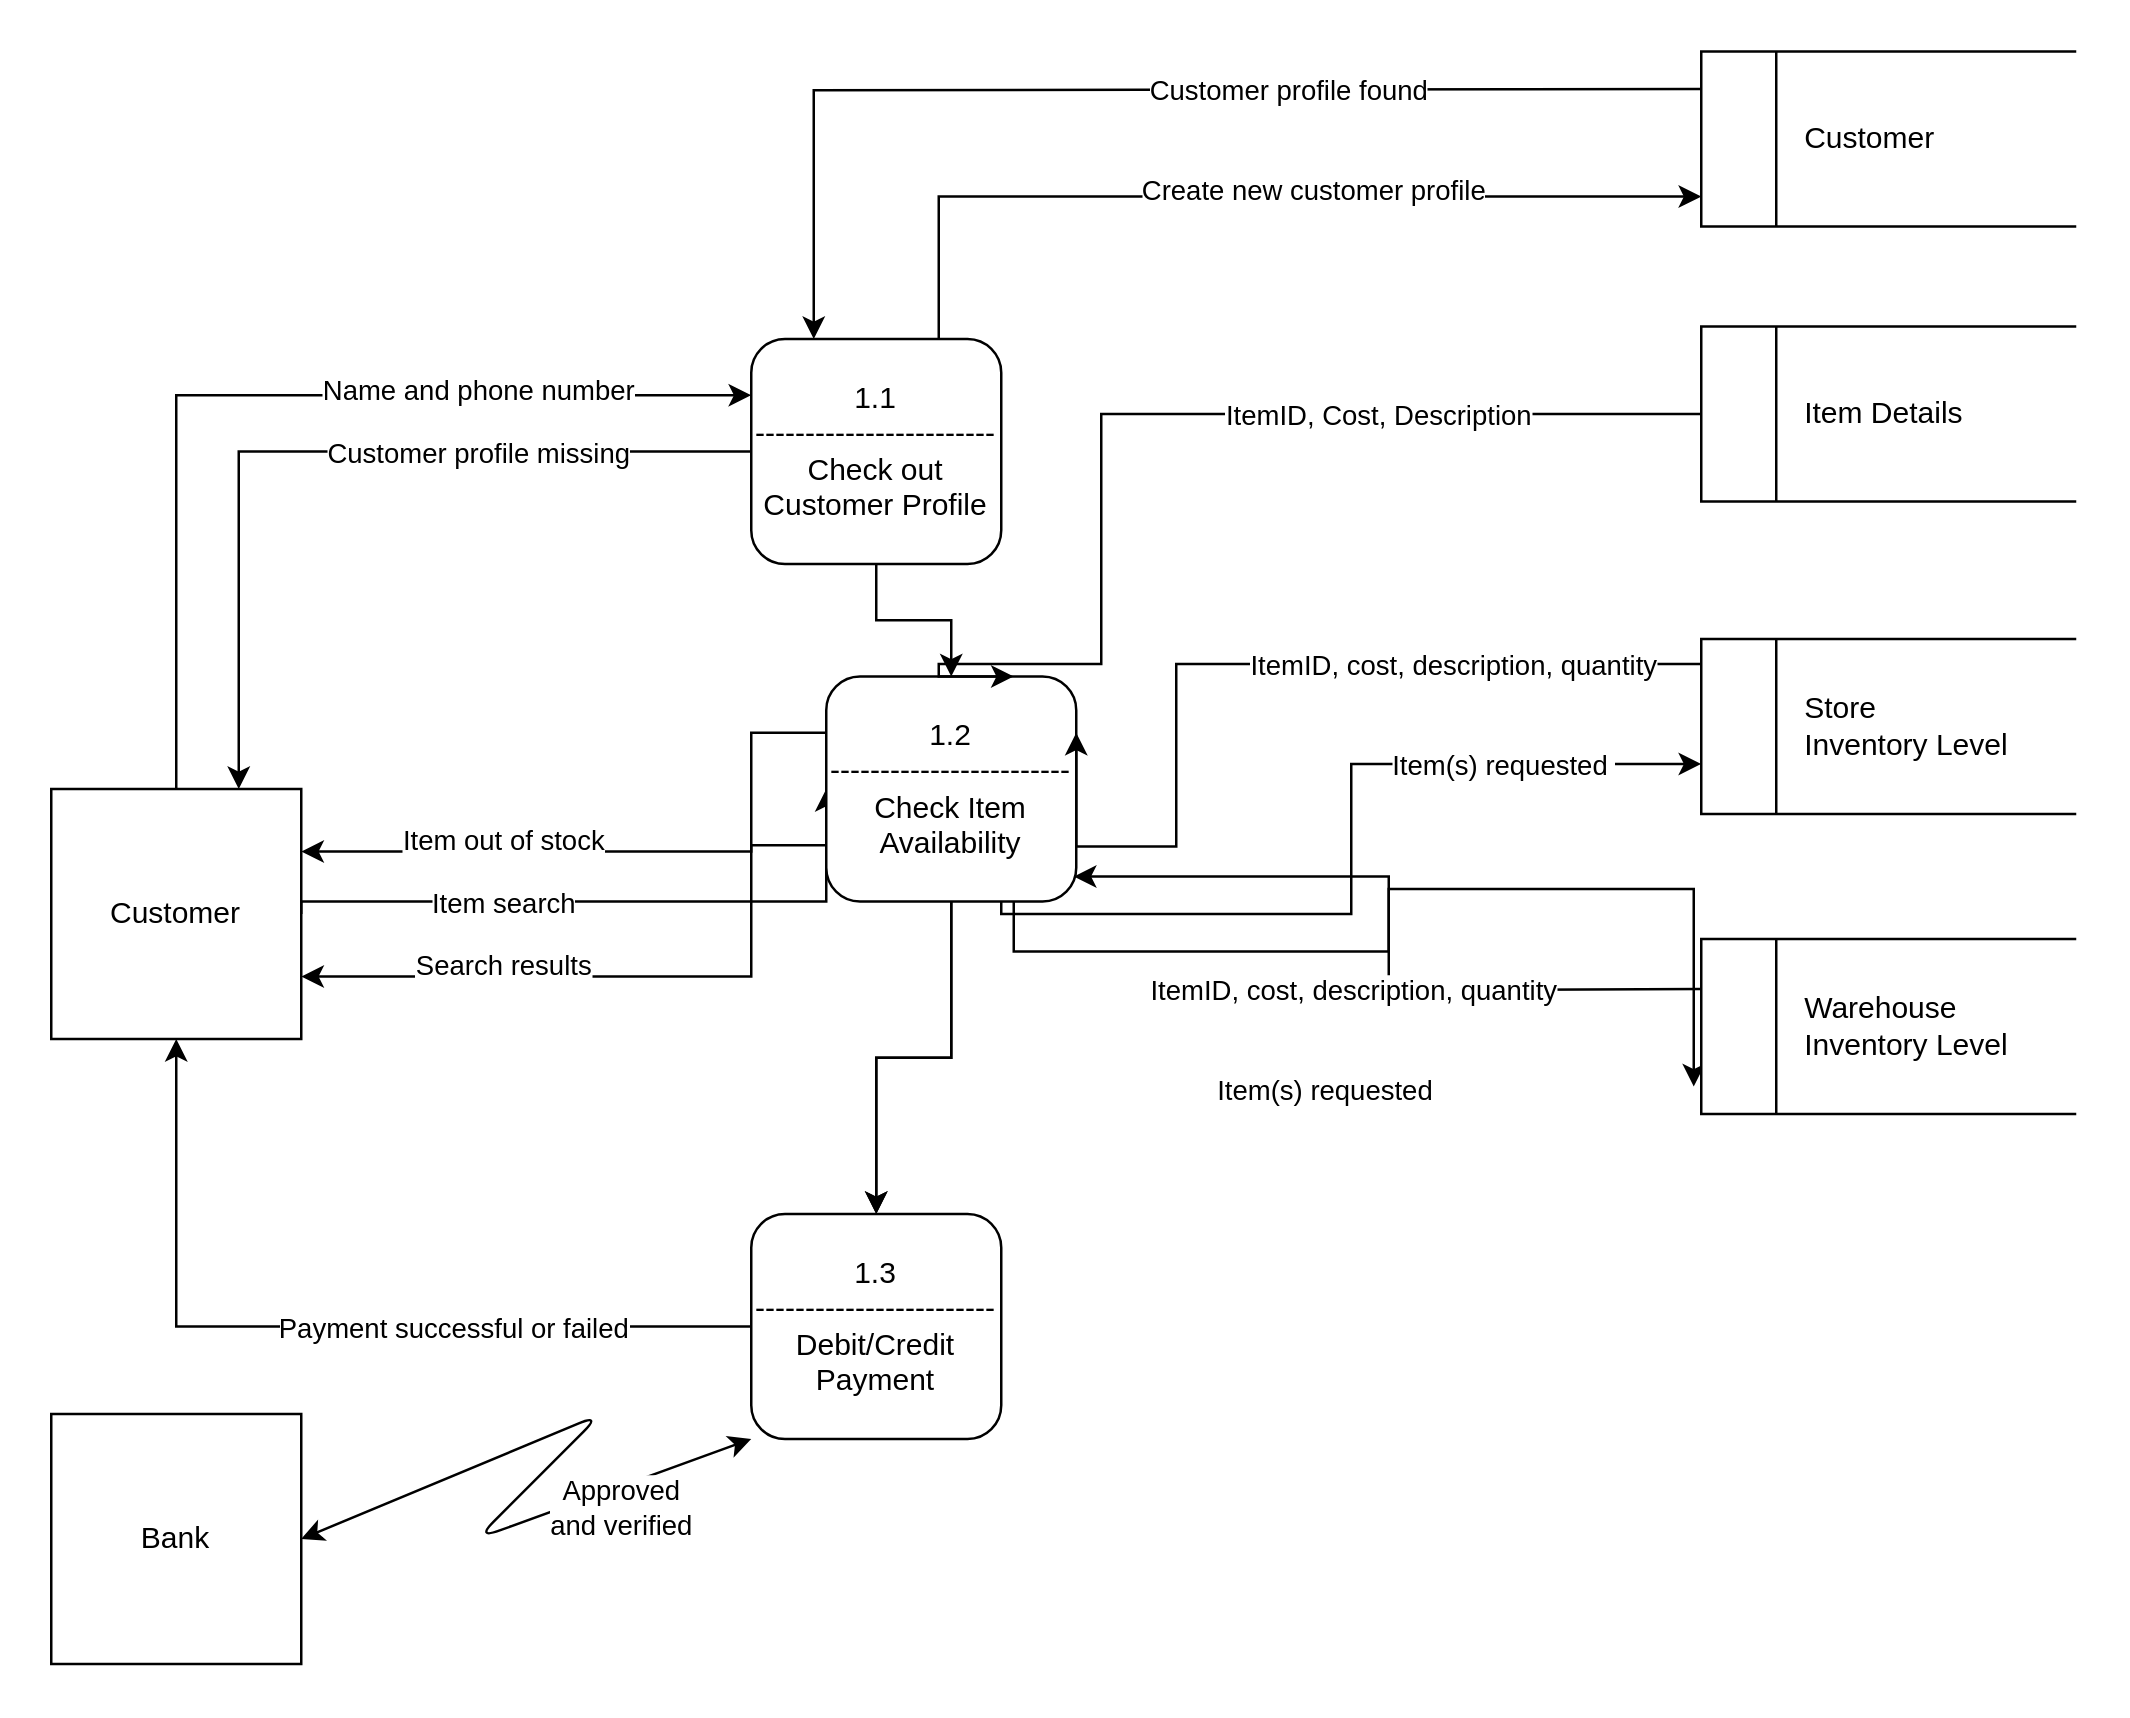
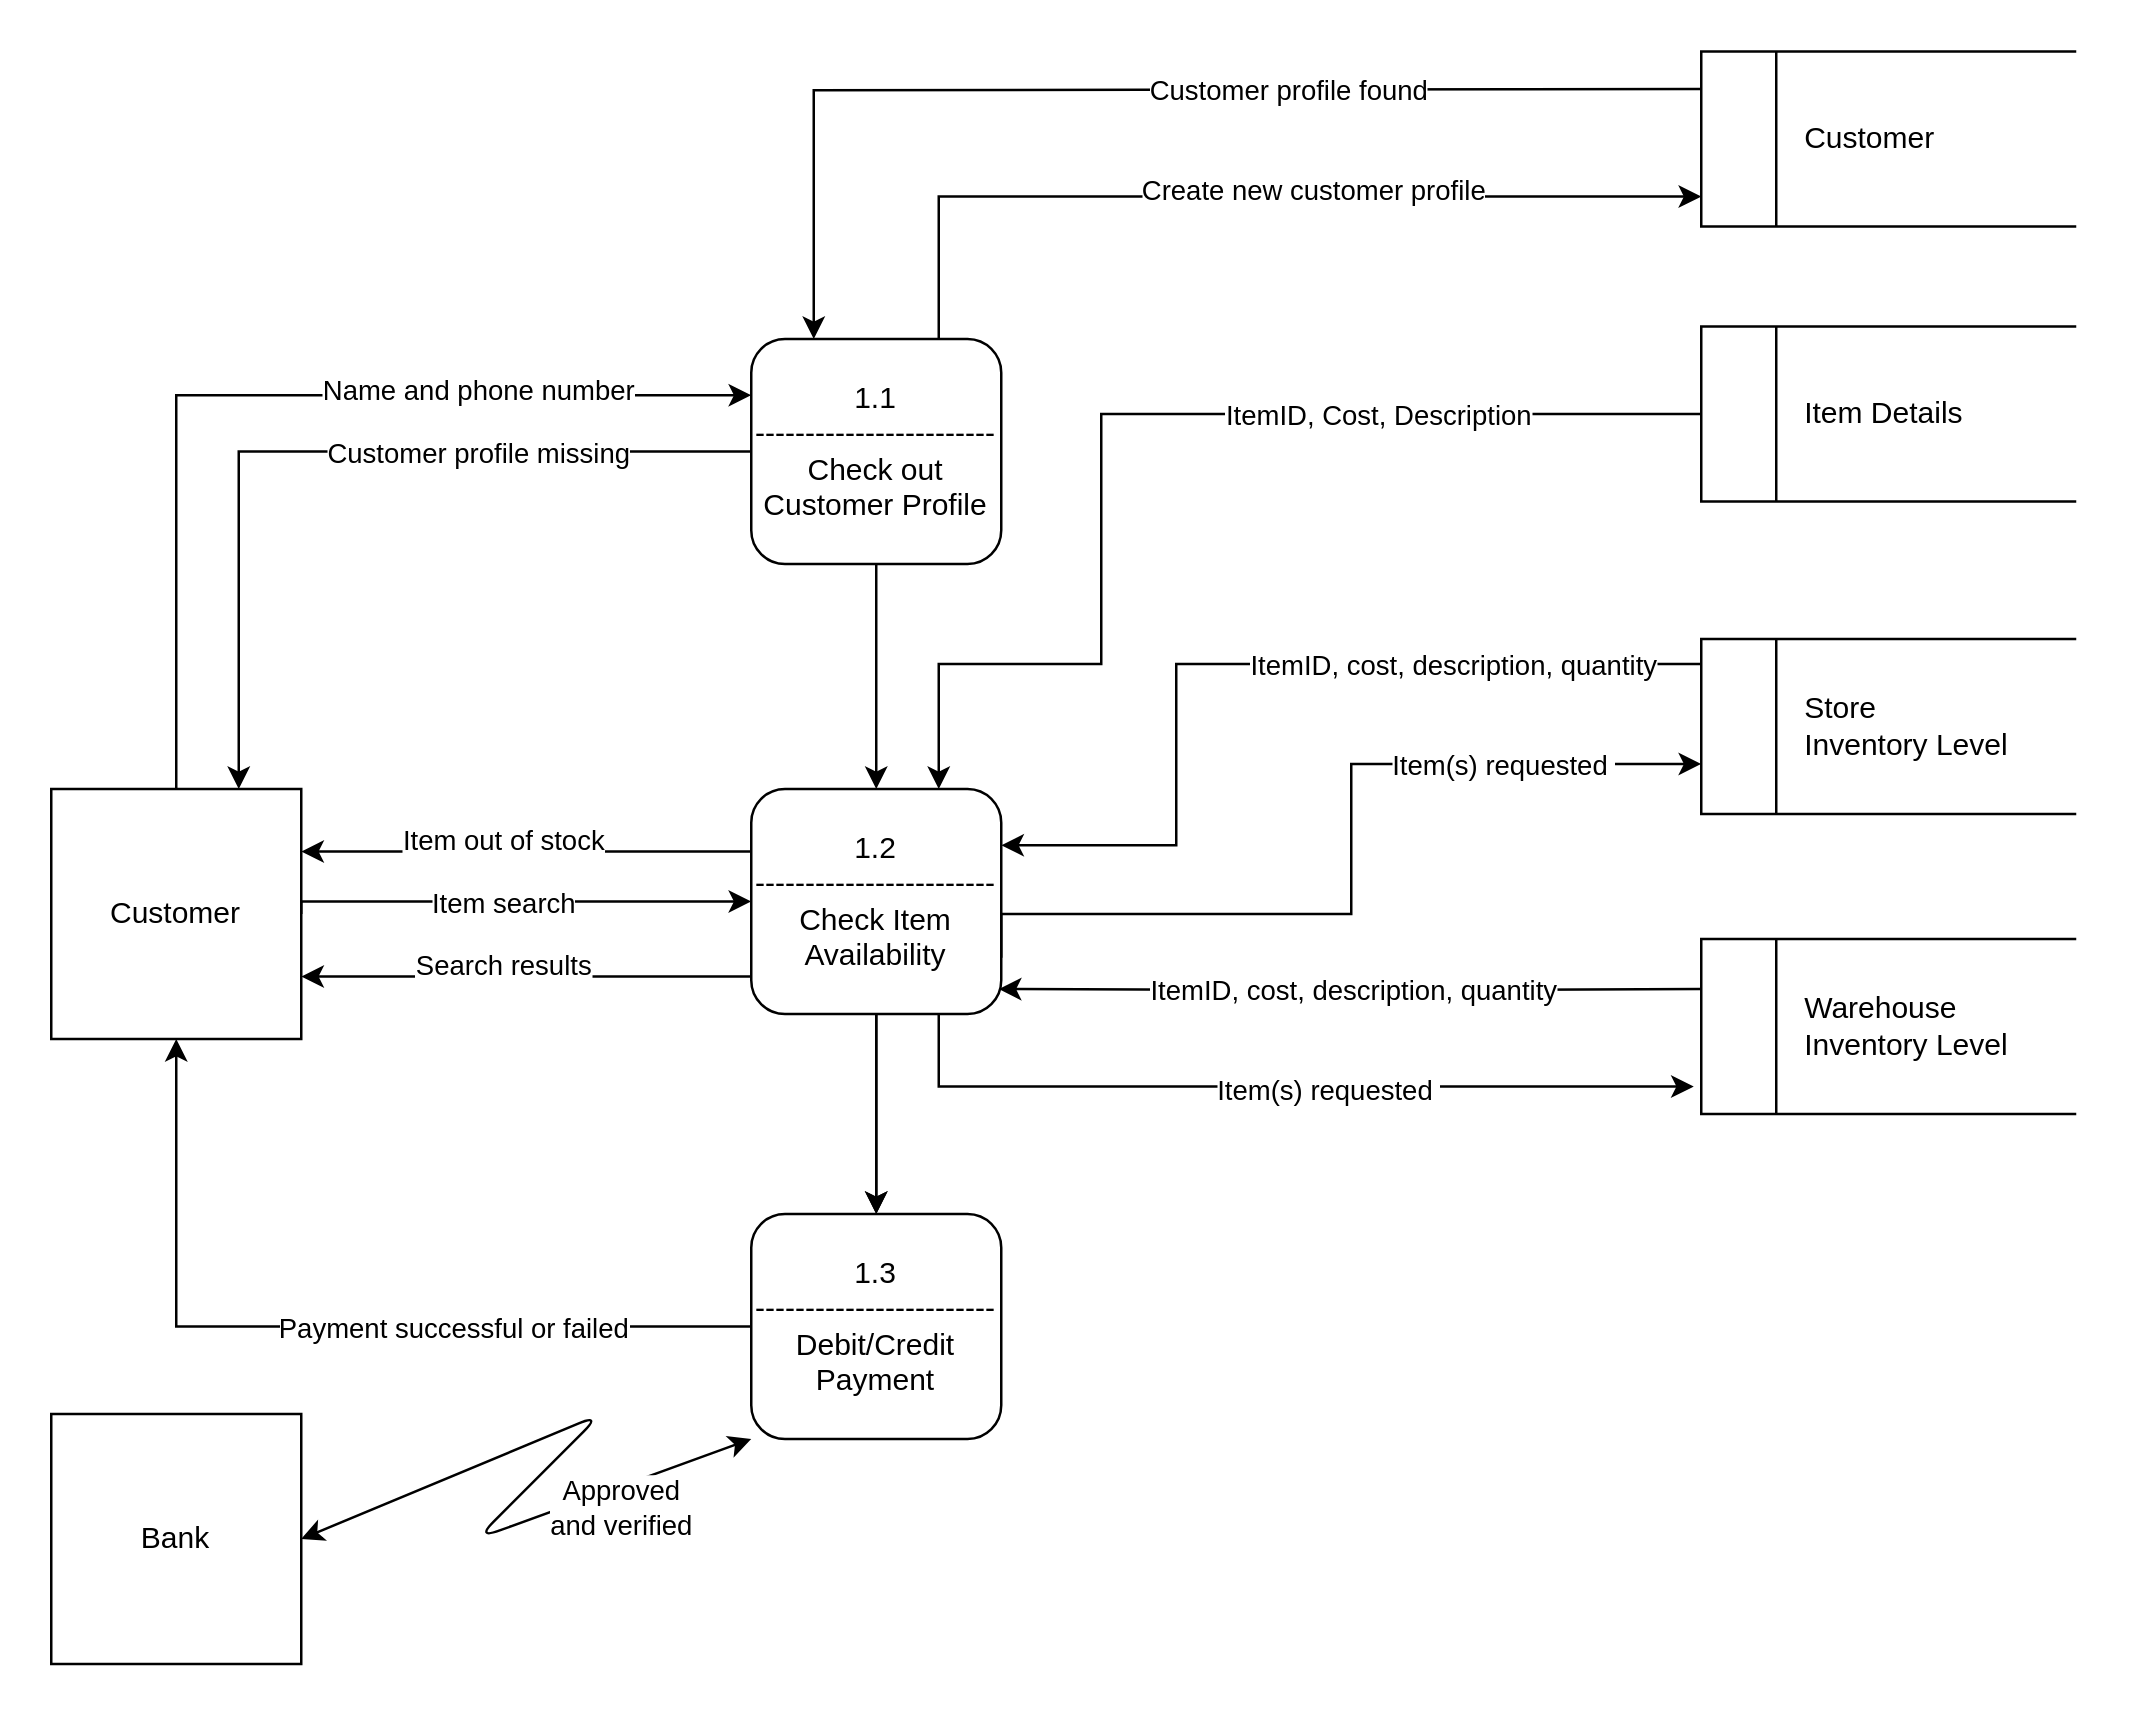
node "1.2 ------------------------ Check Item Availability": moved (951, 789) -> (876, 901)
